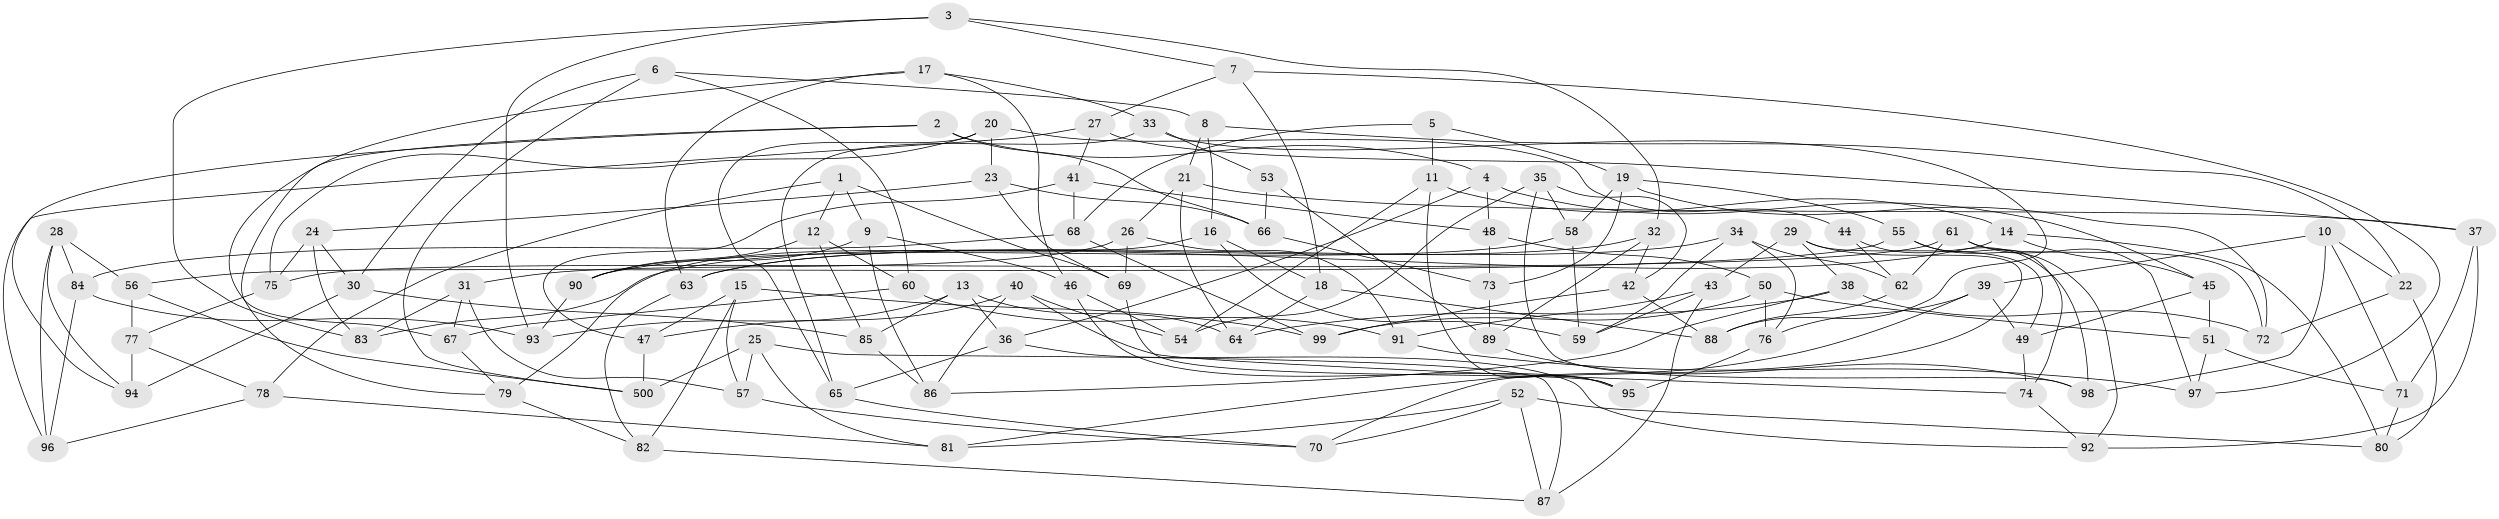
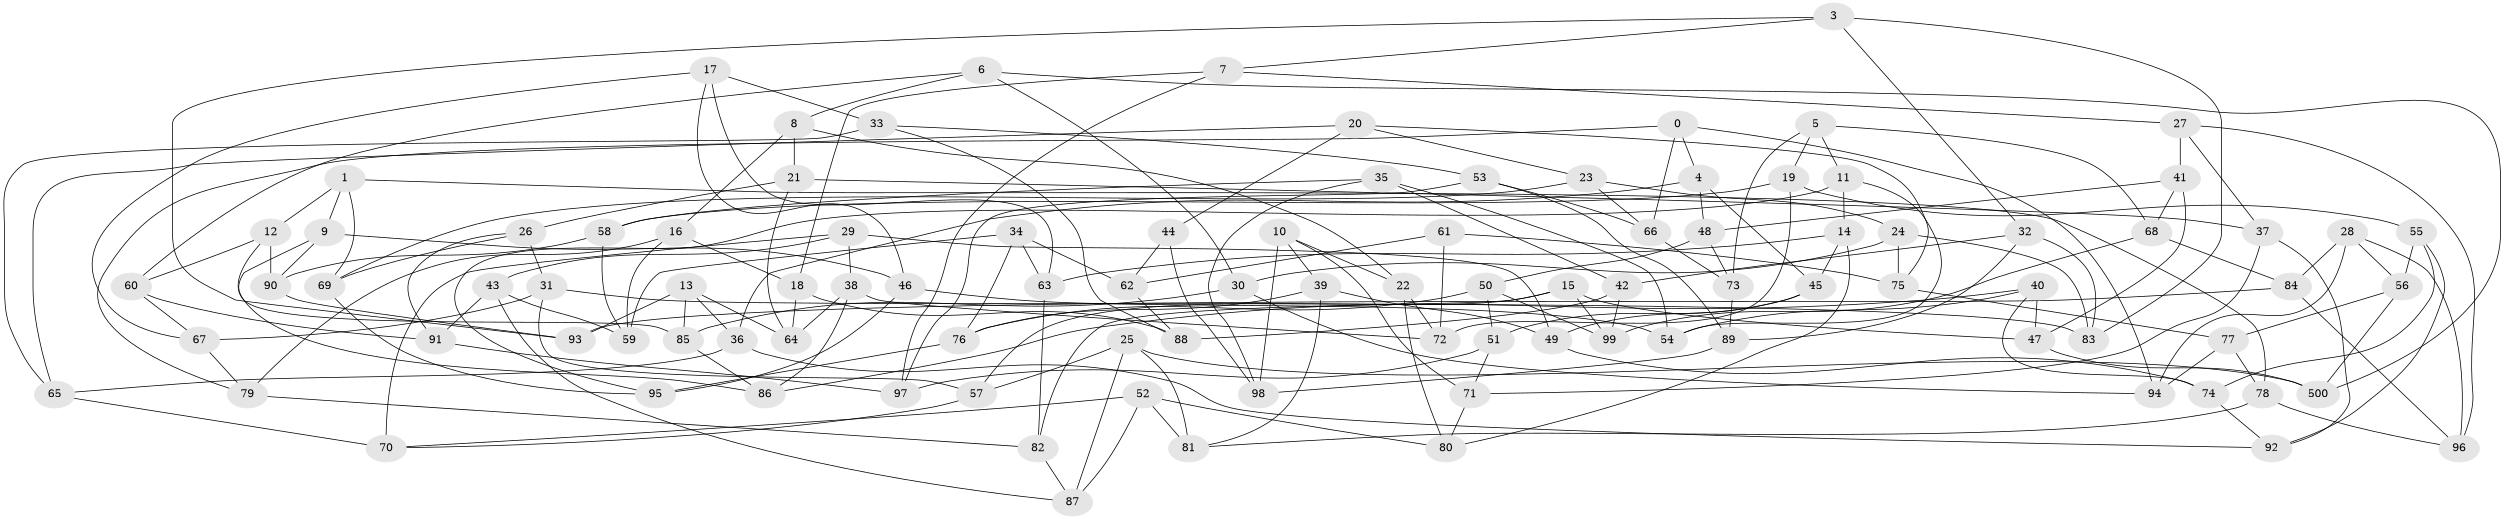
node "2": label "2" -> "0"
edge "19" -- "73": now "5" -- "73"
edge "61" -- "97": now "53" -- "97"
